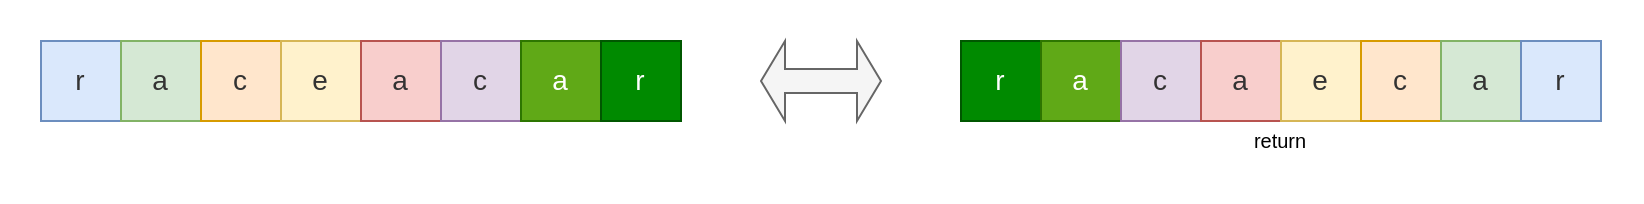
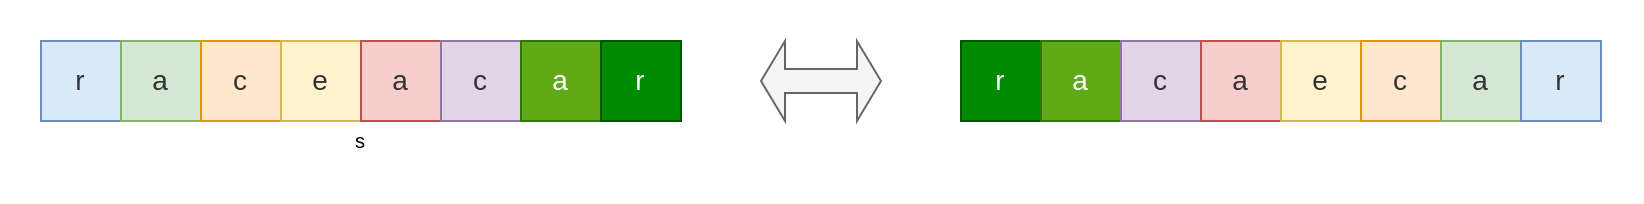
node "s": added
node "return": removed
